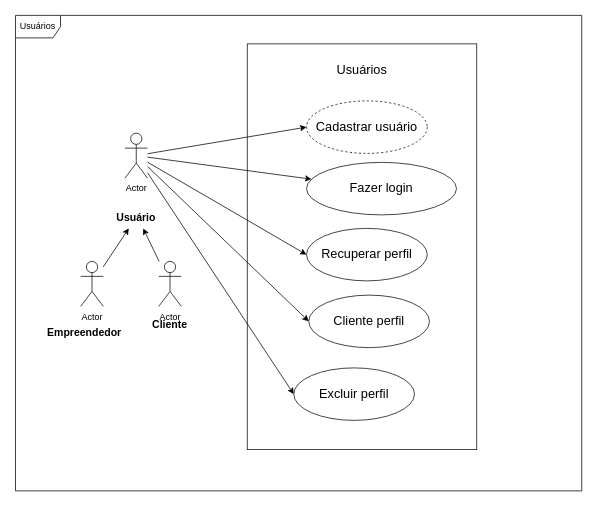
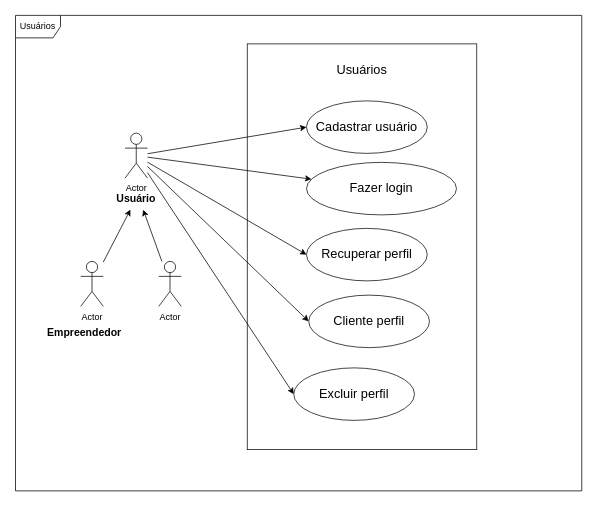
node "Cadastrar usuário": style dashed -> solid
node "Usuário": moved (136, 217) -> (136, 198)
node "Cliente": removed
